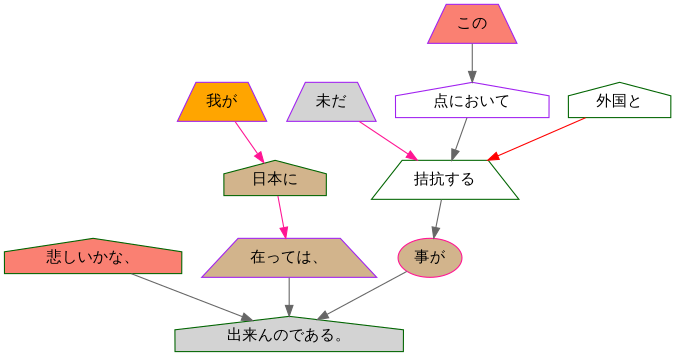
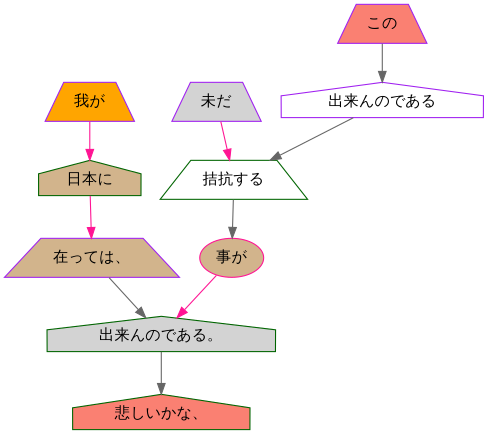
node "点において": label "点において" -> "出来んのである"
node "外国と": removed
edge "事が" -> "出来んのである。": color gray40 -> deeppink
edge "悲しいかな、" -> "出来んのである。": reversed
